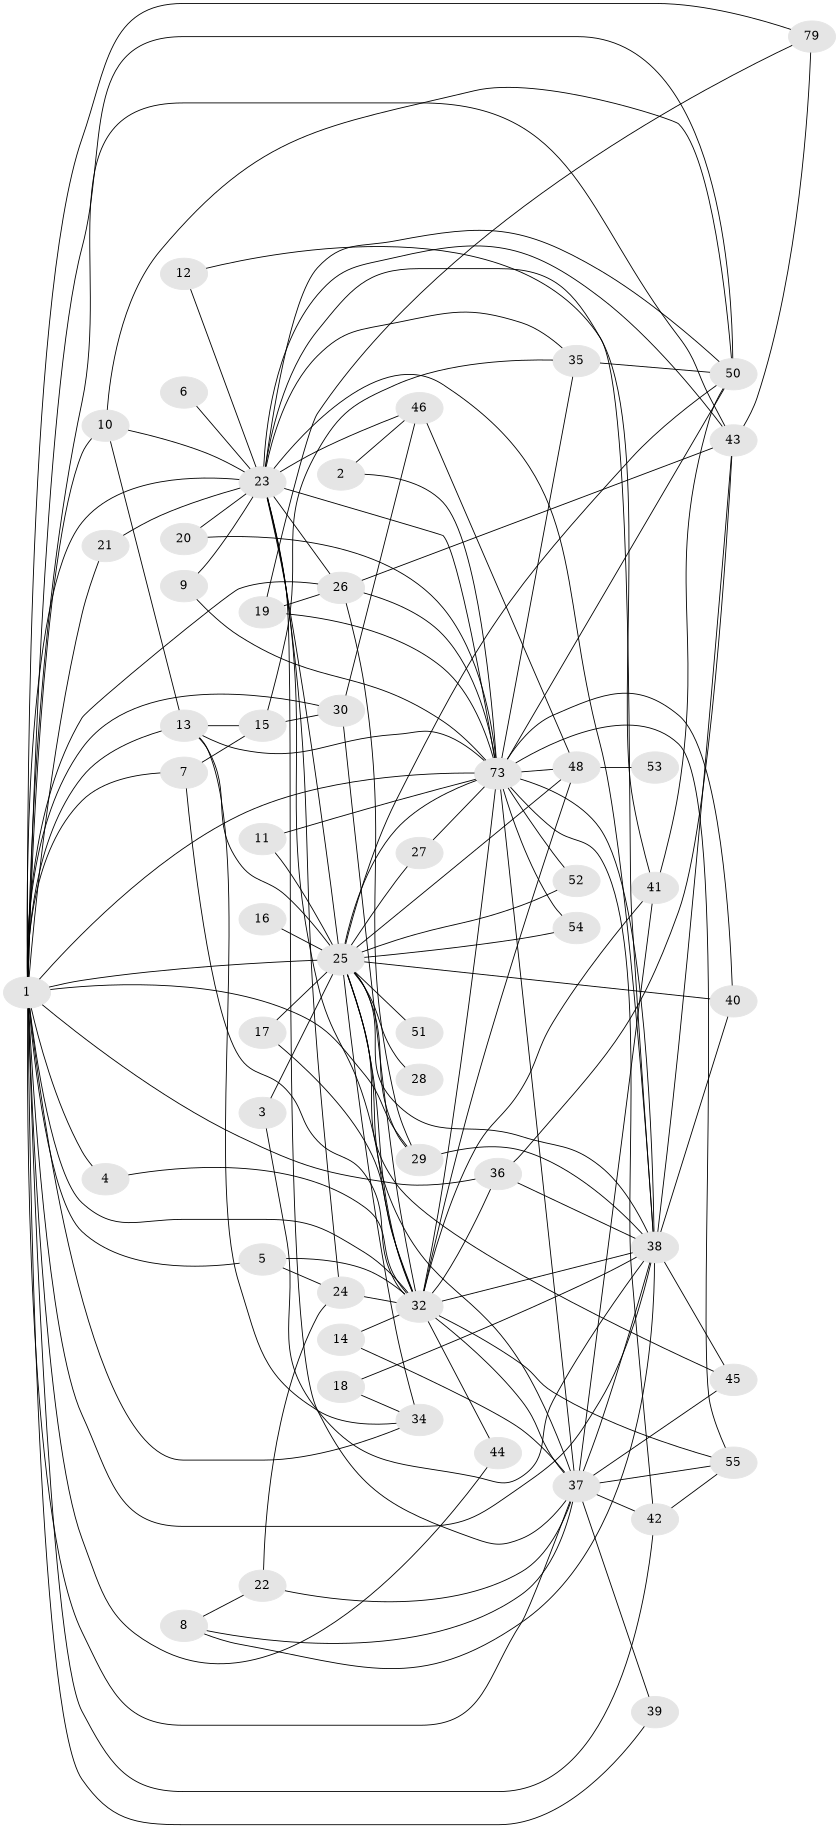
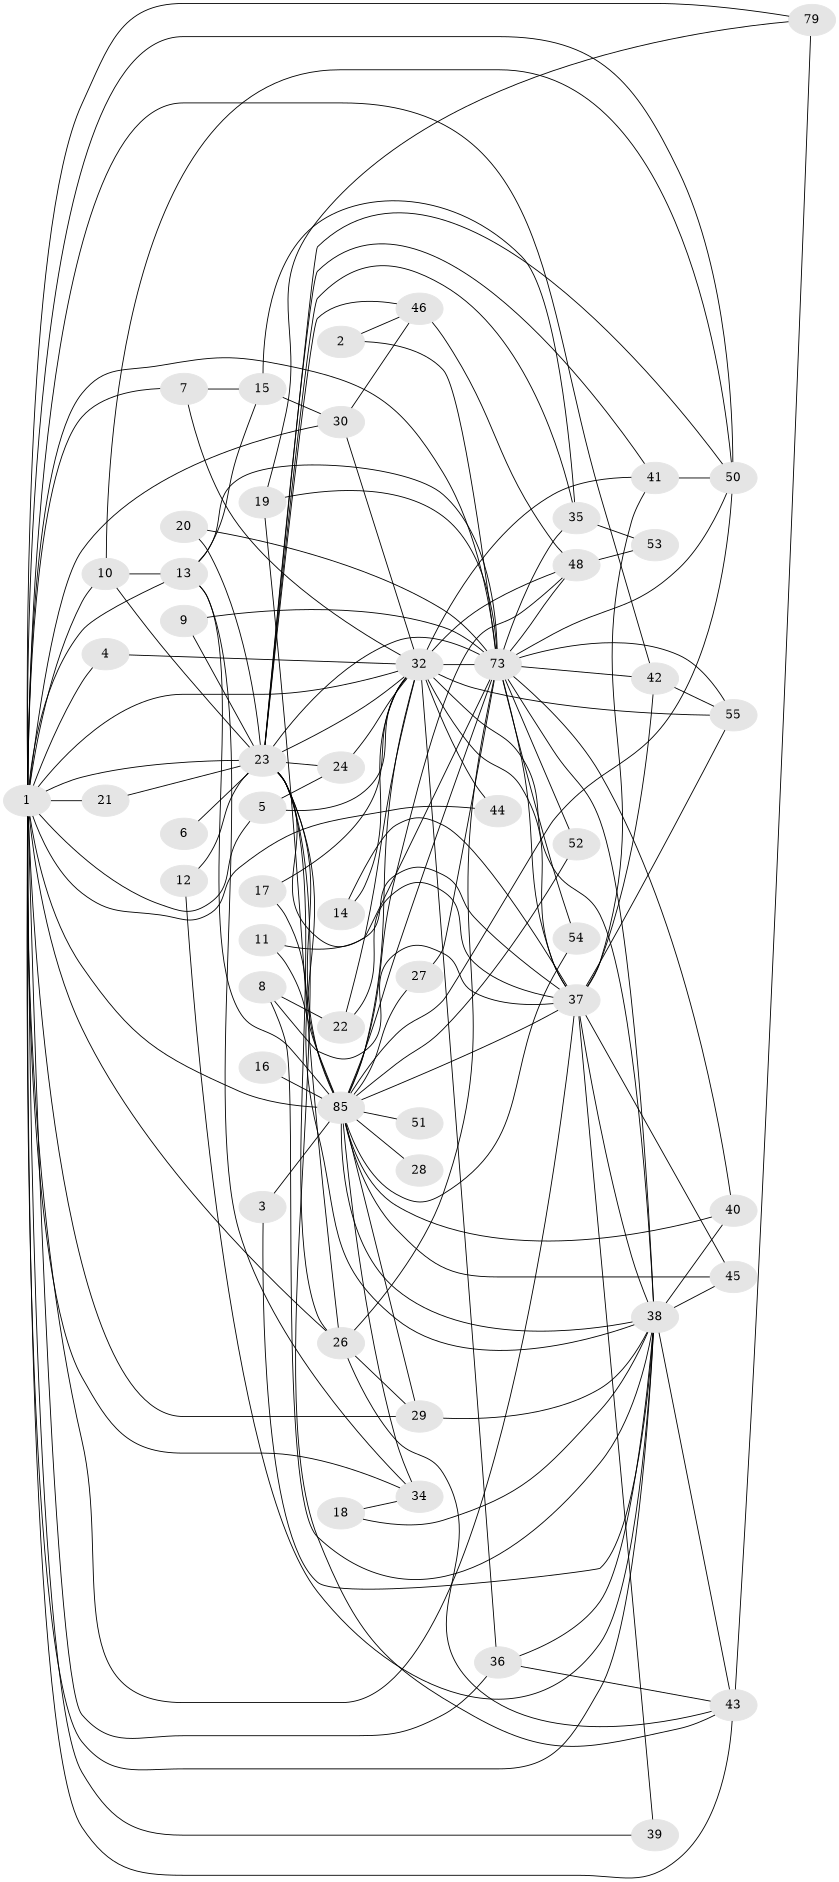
edge "35" -- "50": now "35" -- "53"
node "25": label "25" -> "85"
edge "24" -- "22": now "32" -- "22"
